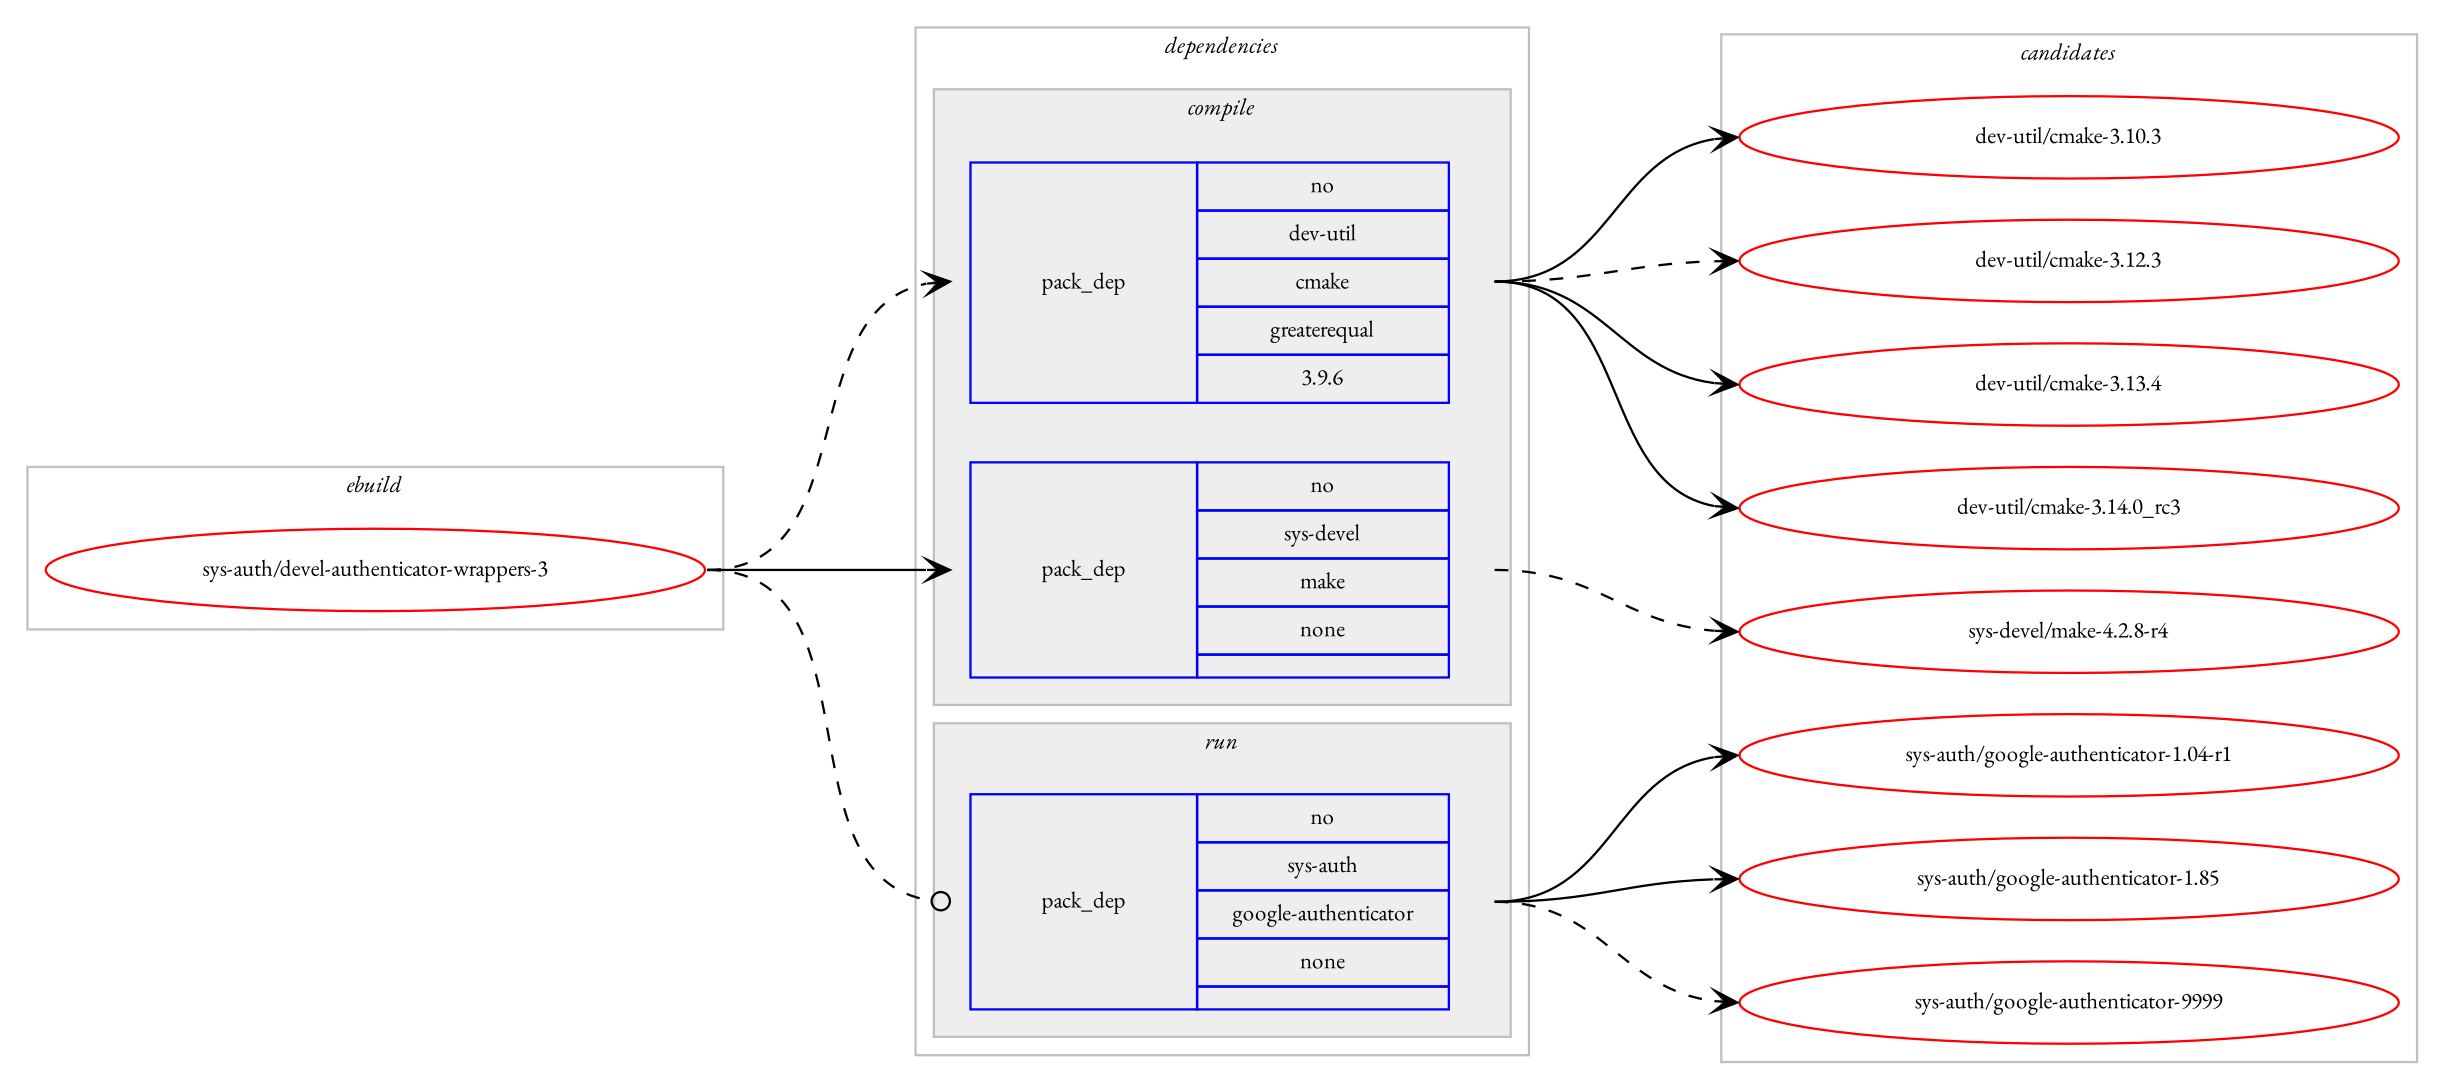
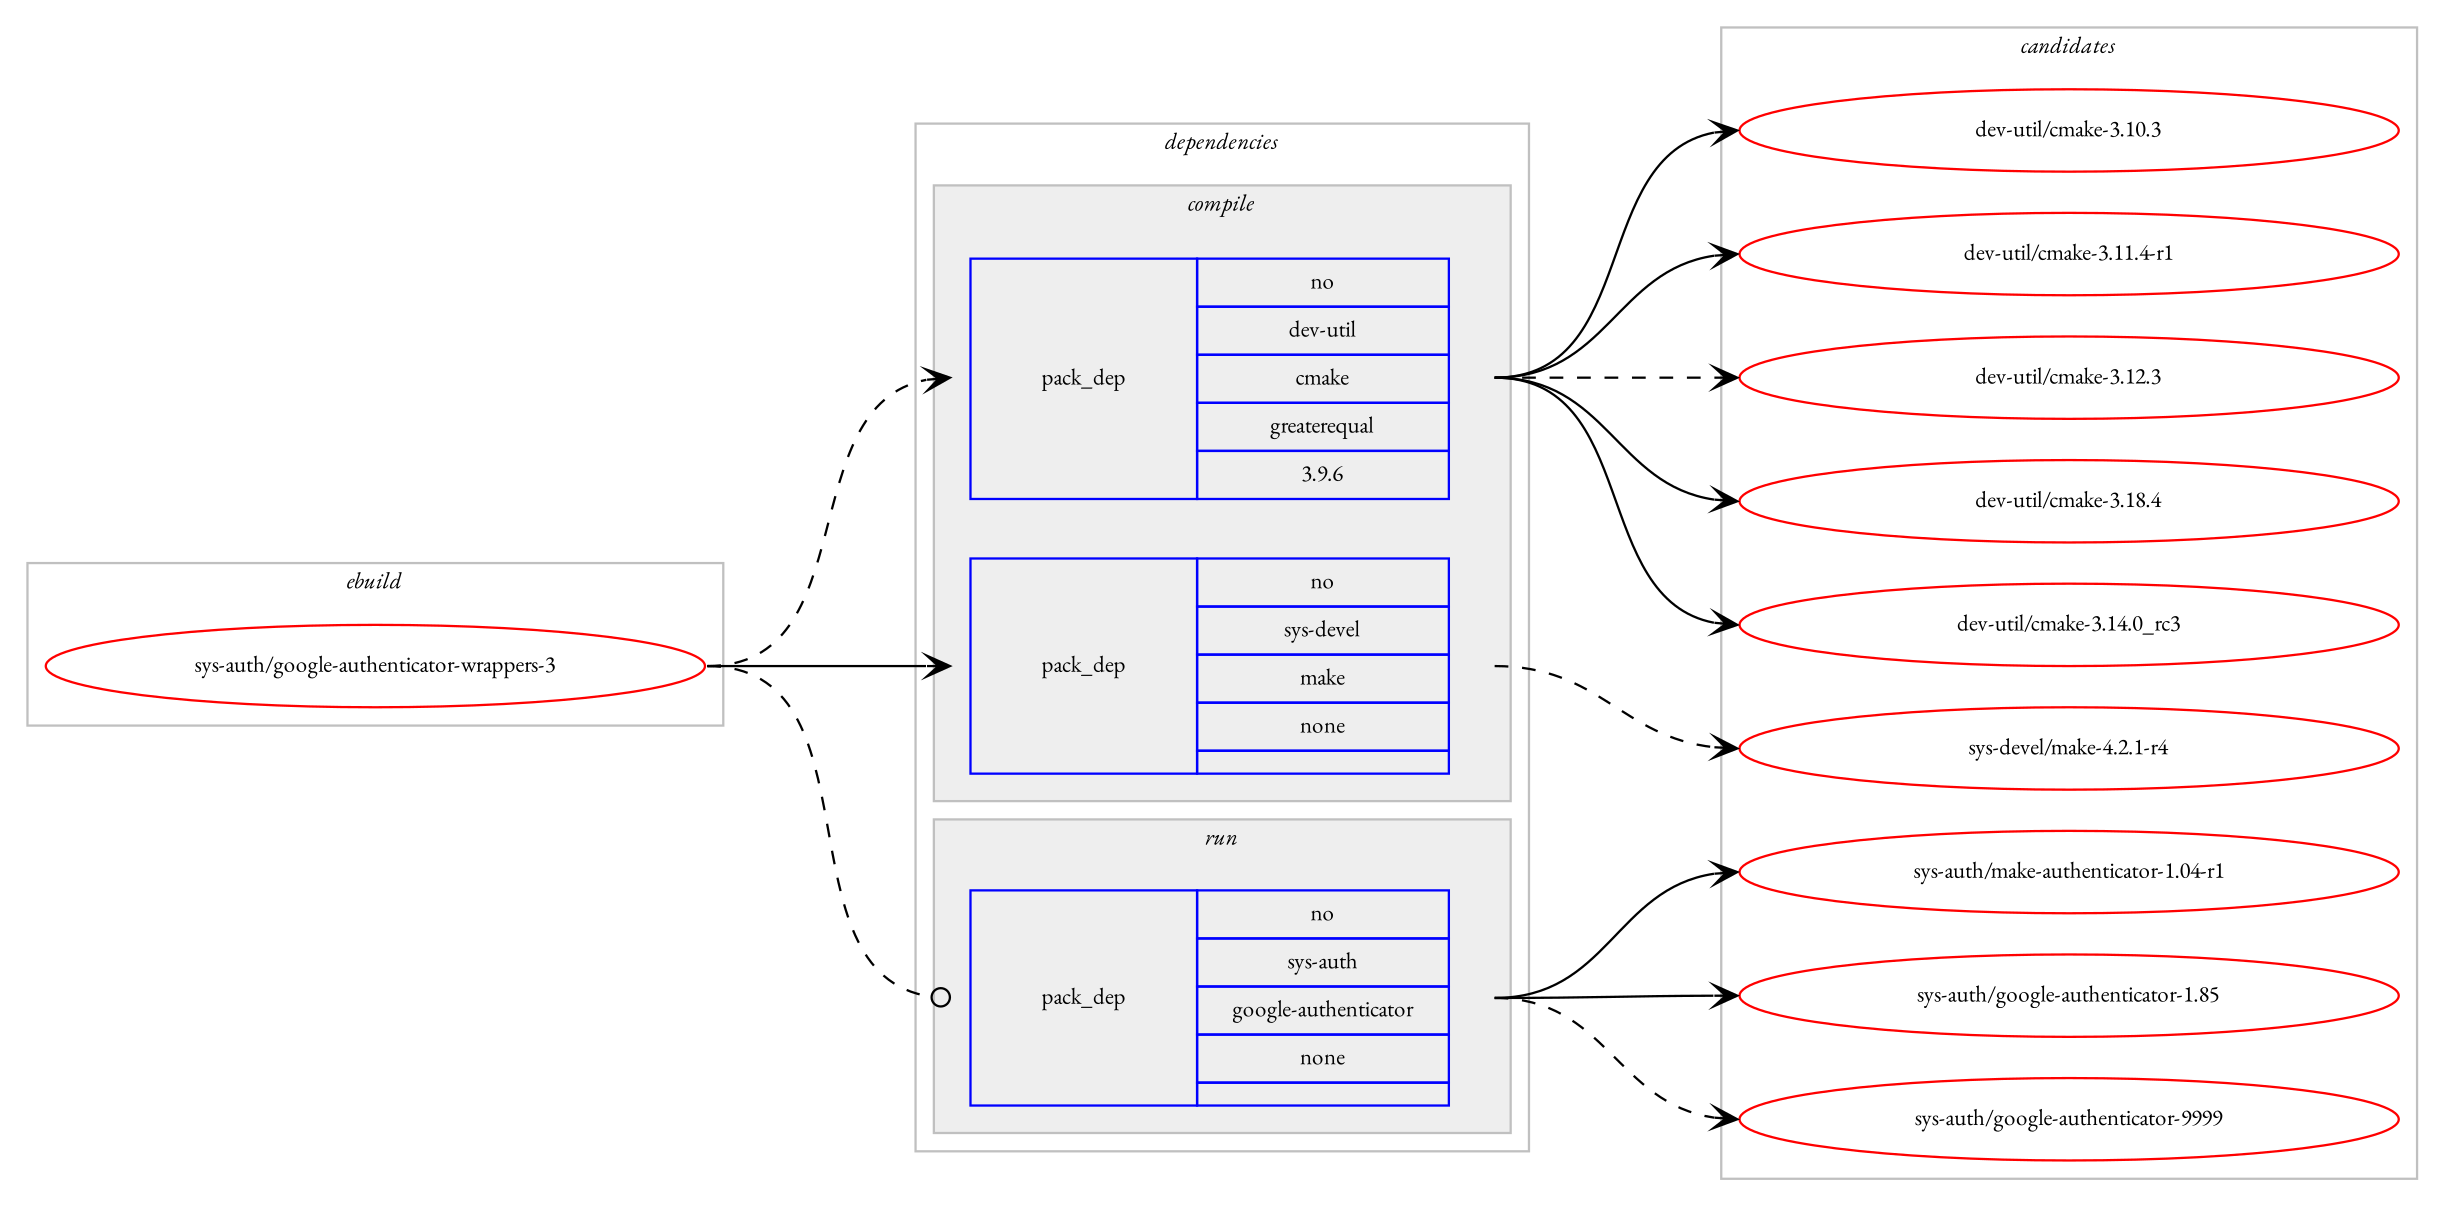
node "dev-util/cmake-3.11.4-r1": added
node "dev-util/cmake-3.13.4": label "dev-util/cmake-3.13.4" -> "dev-util/cmake-3.18.4"
node "sys-auth/devel-authenticator-wrappers-3": label "sys-auth/devel-authenticator-wrappers-3" -> "sys-auth/google-authenticator-wrappers-3"
node "sys-devel/make-4.2.8-r4": label "sys-devel/make-4.2.8-r4" -> "sys-devel/make-4.2.1-r4"
node "sys-auth/google-authenticator-1.04-r1": label "sys-auth/google-authenticator-1.04-r1" -> "sys-auth/make-authenticator-1.04-r1"
